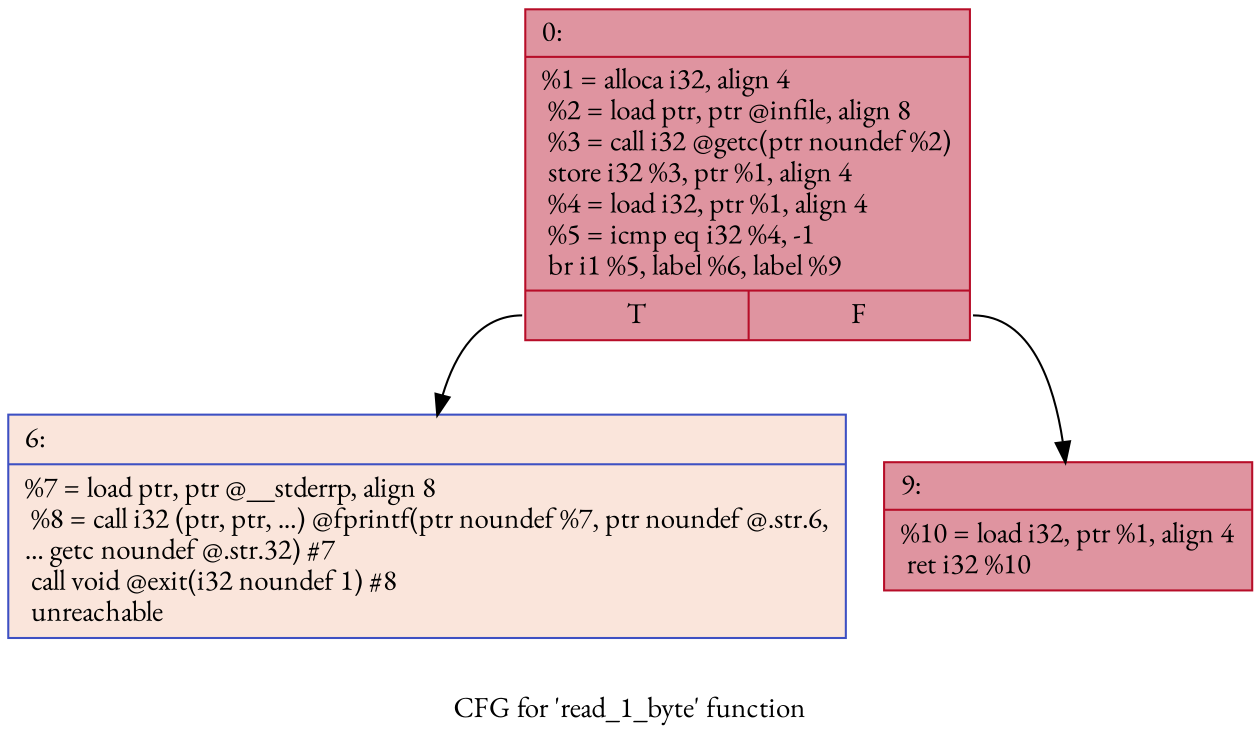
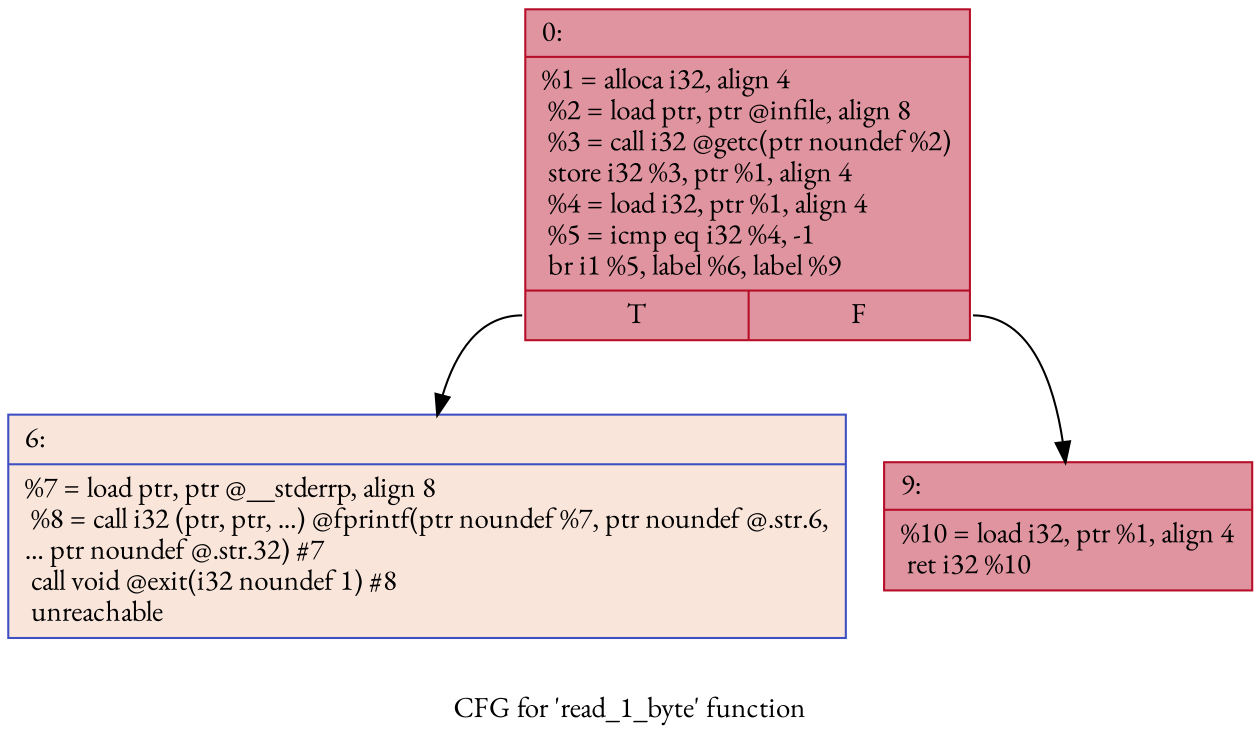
node "6:": text "... getc noundef @.str.32) #7" -> "... ptr noundef @.str.32) #7"
